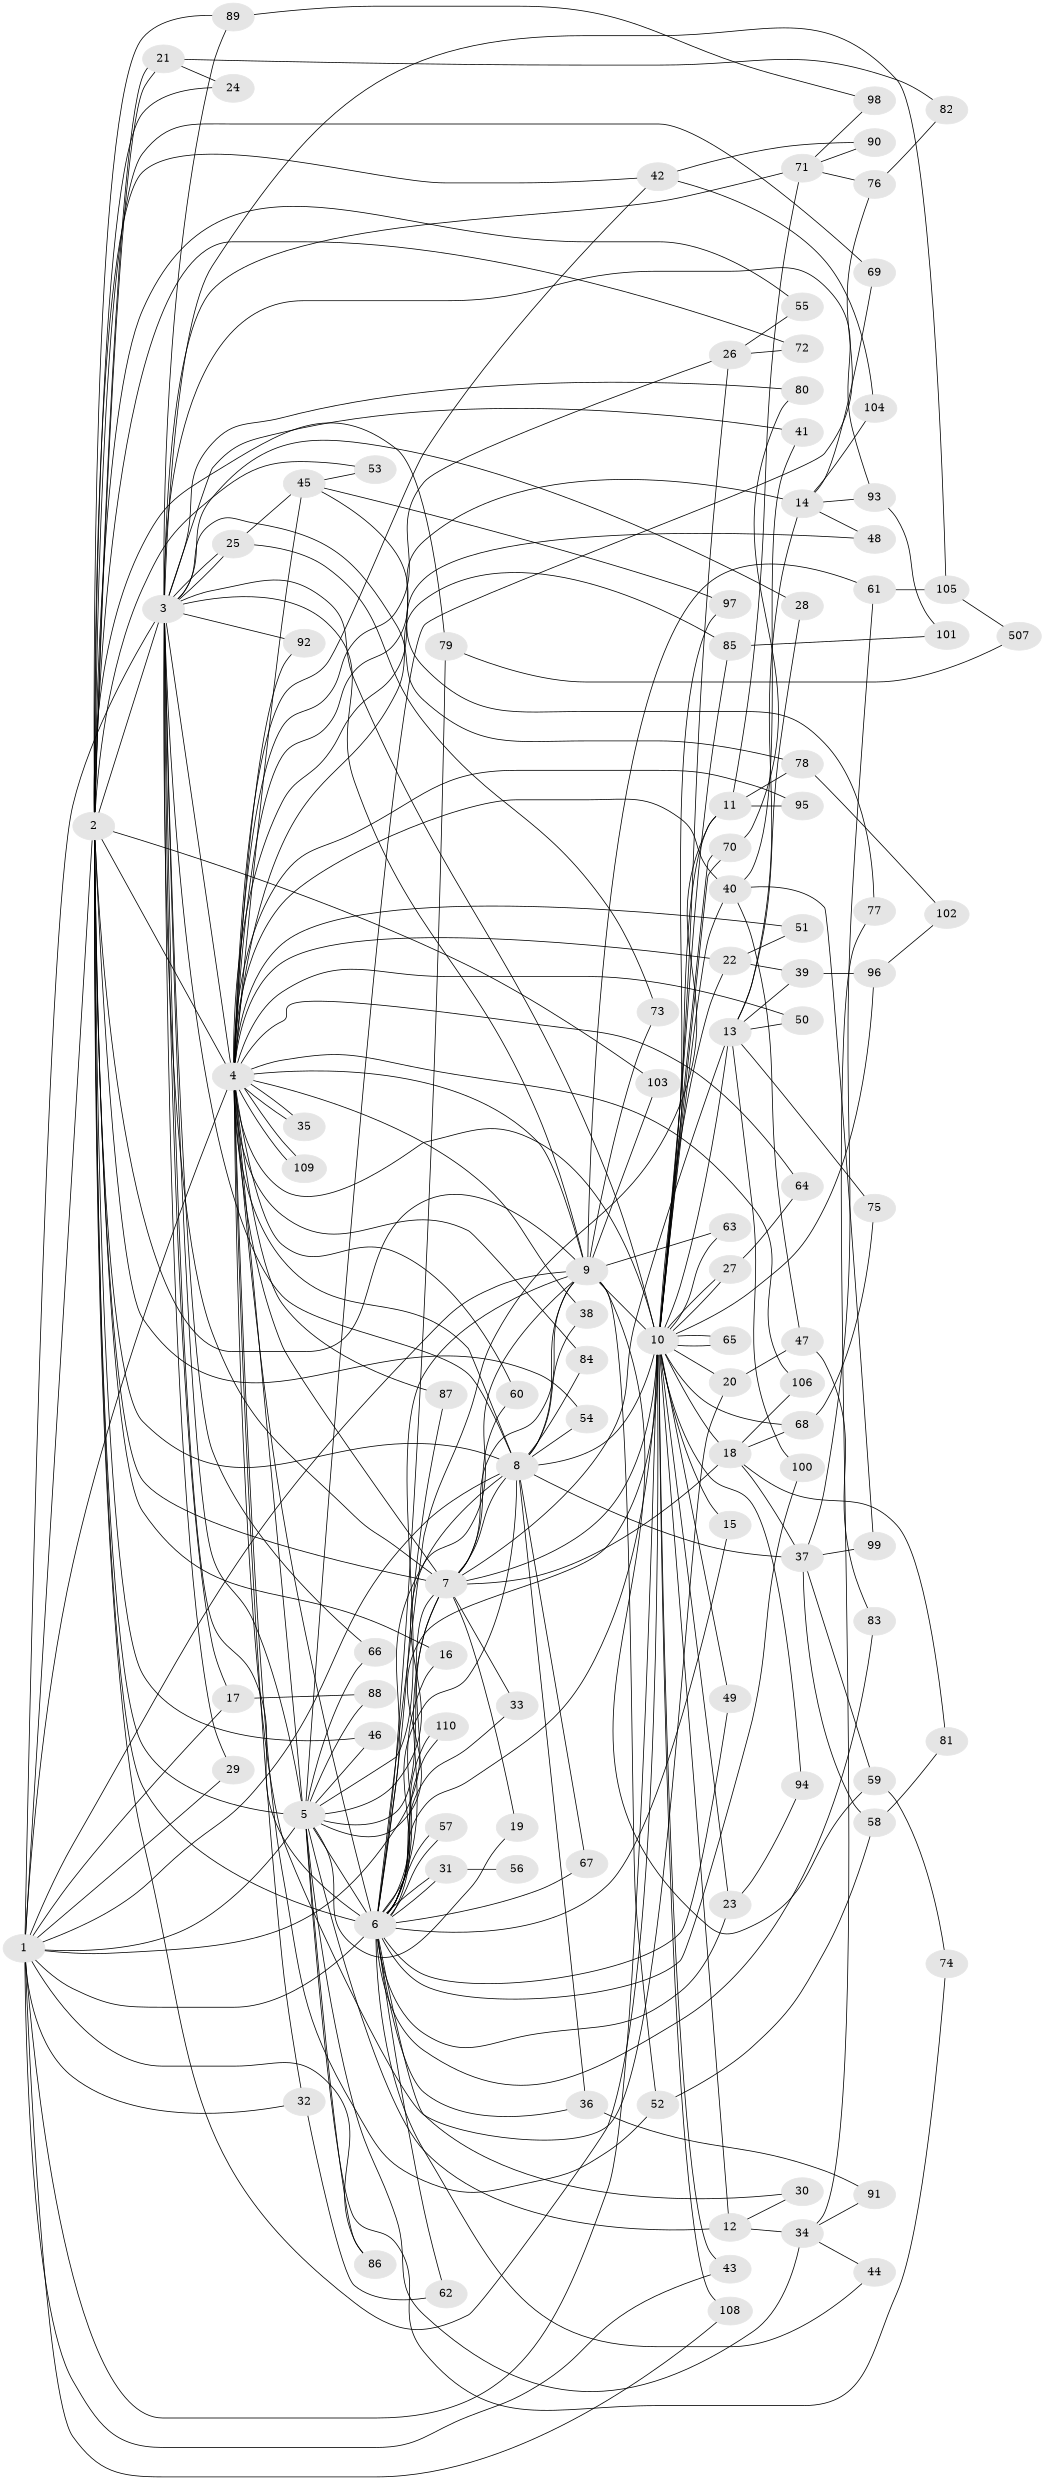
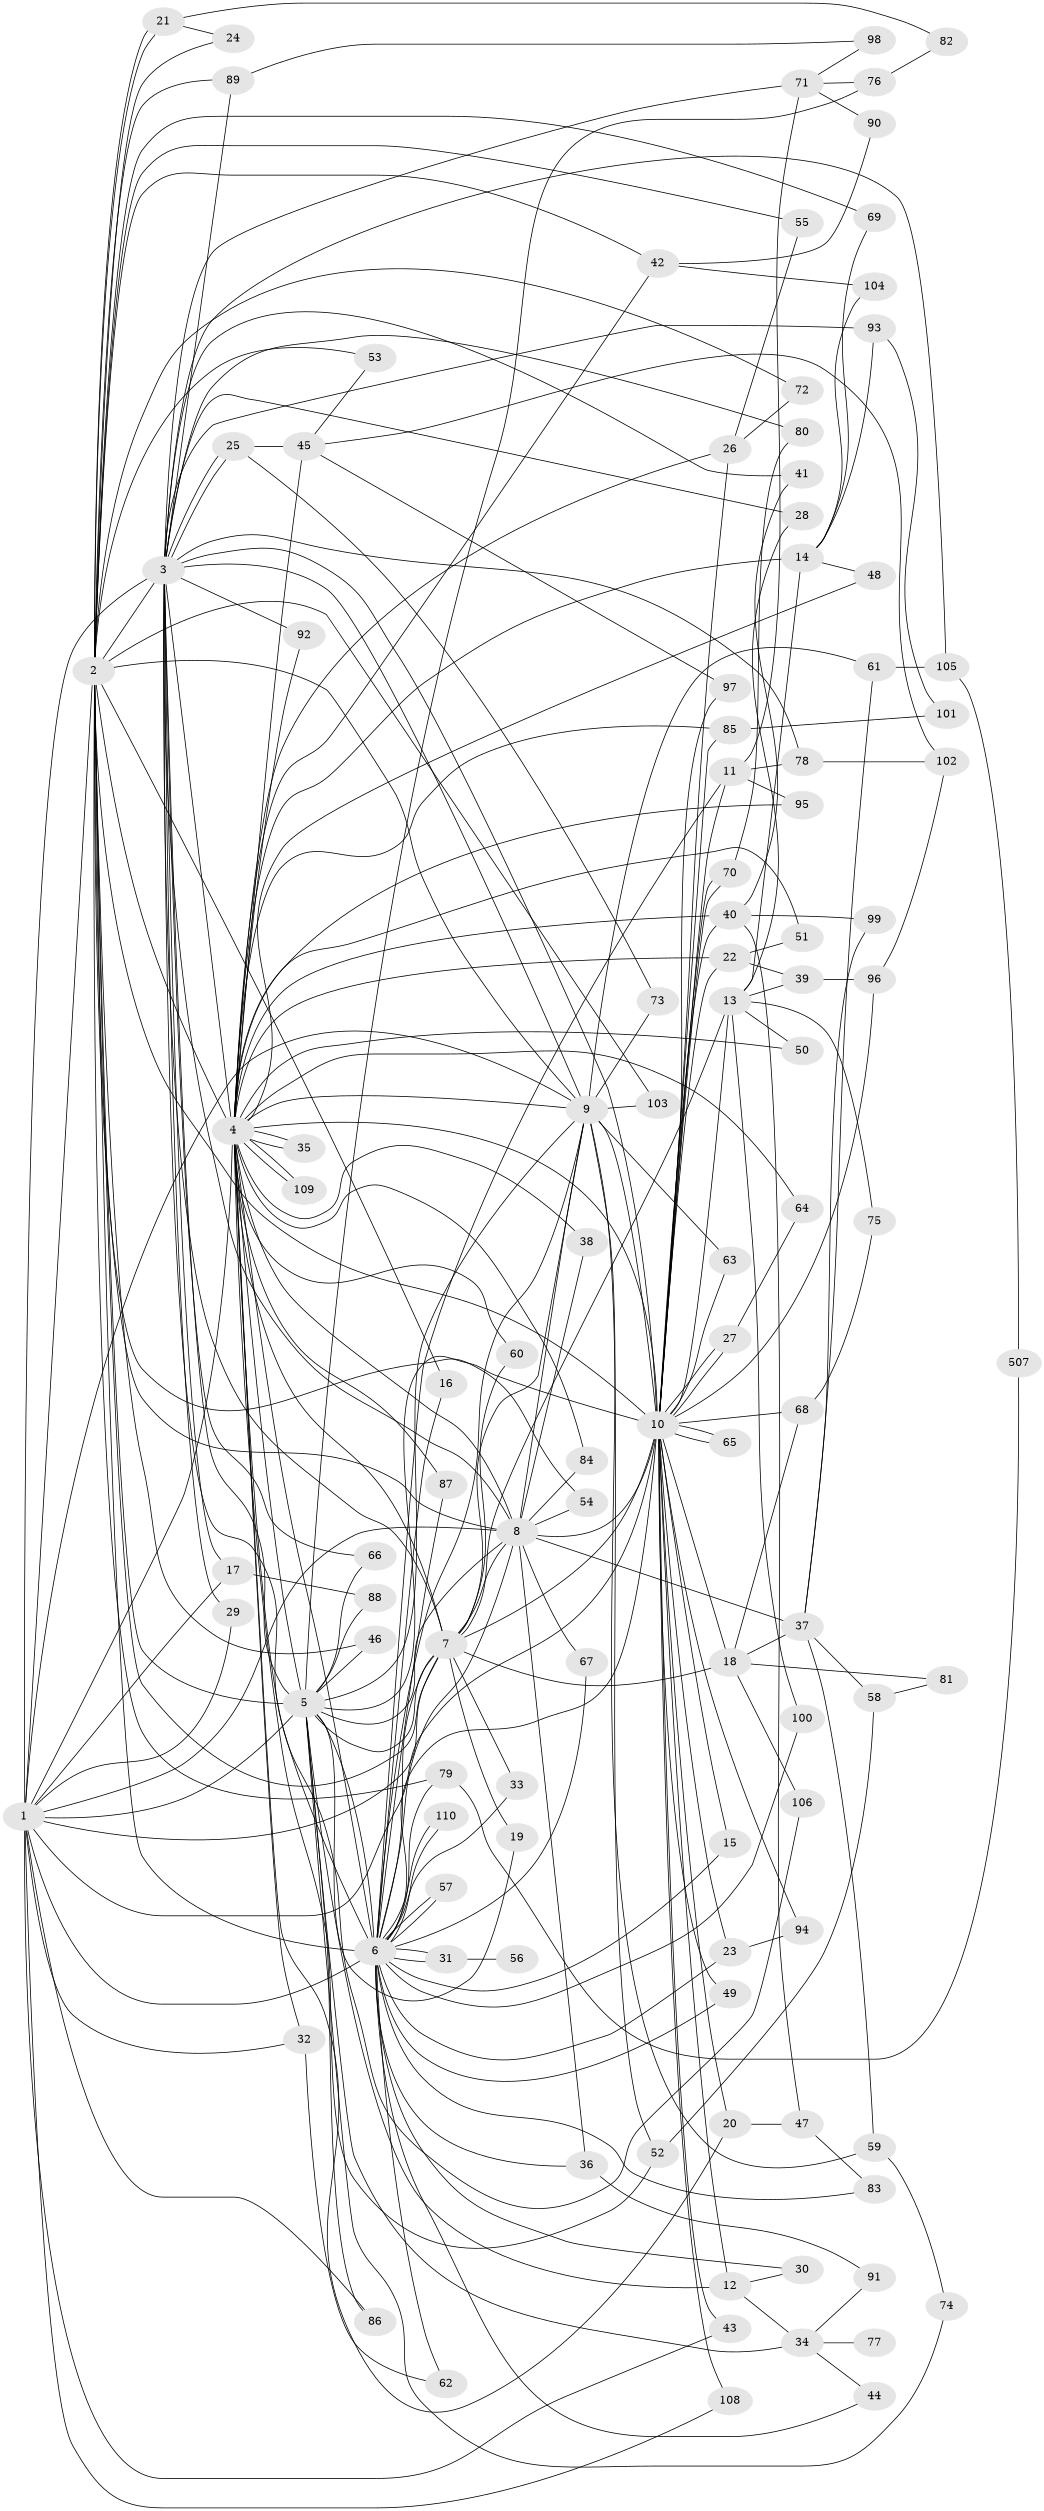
edge "45" -- "77": now "45" -- "102"
